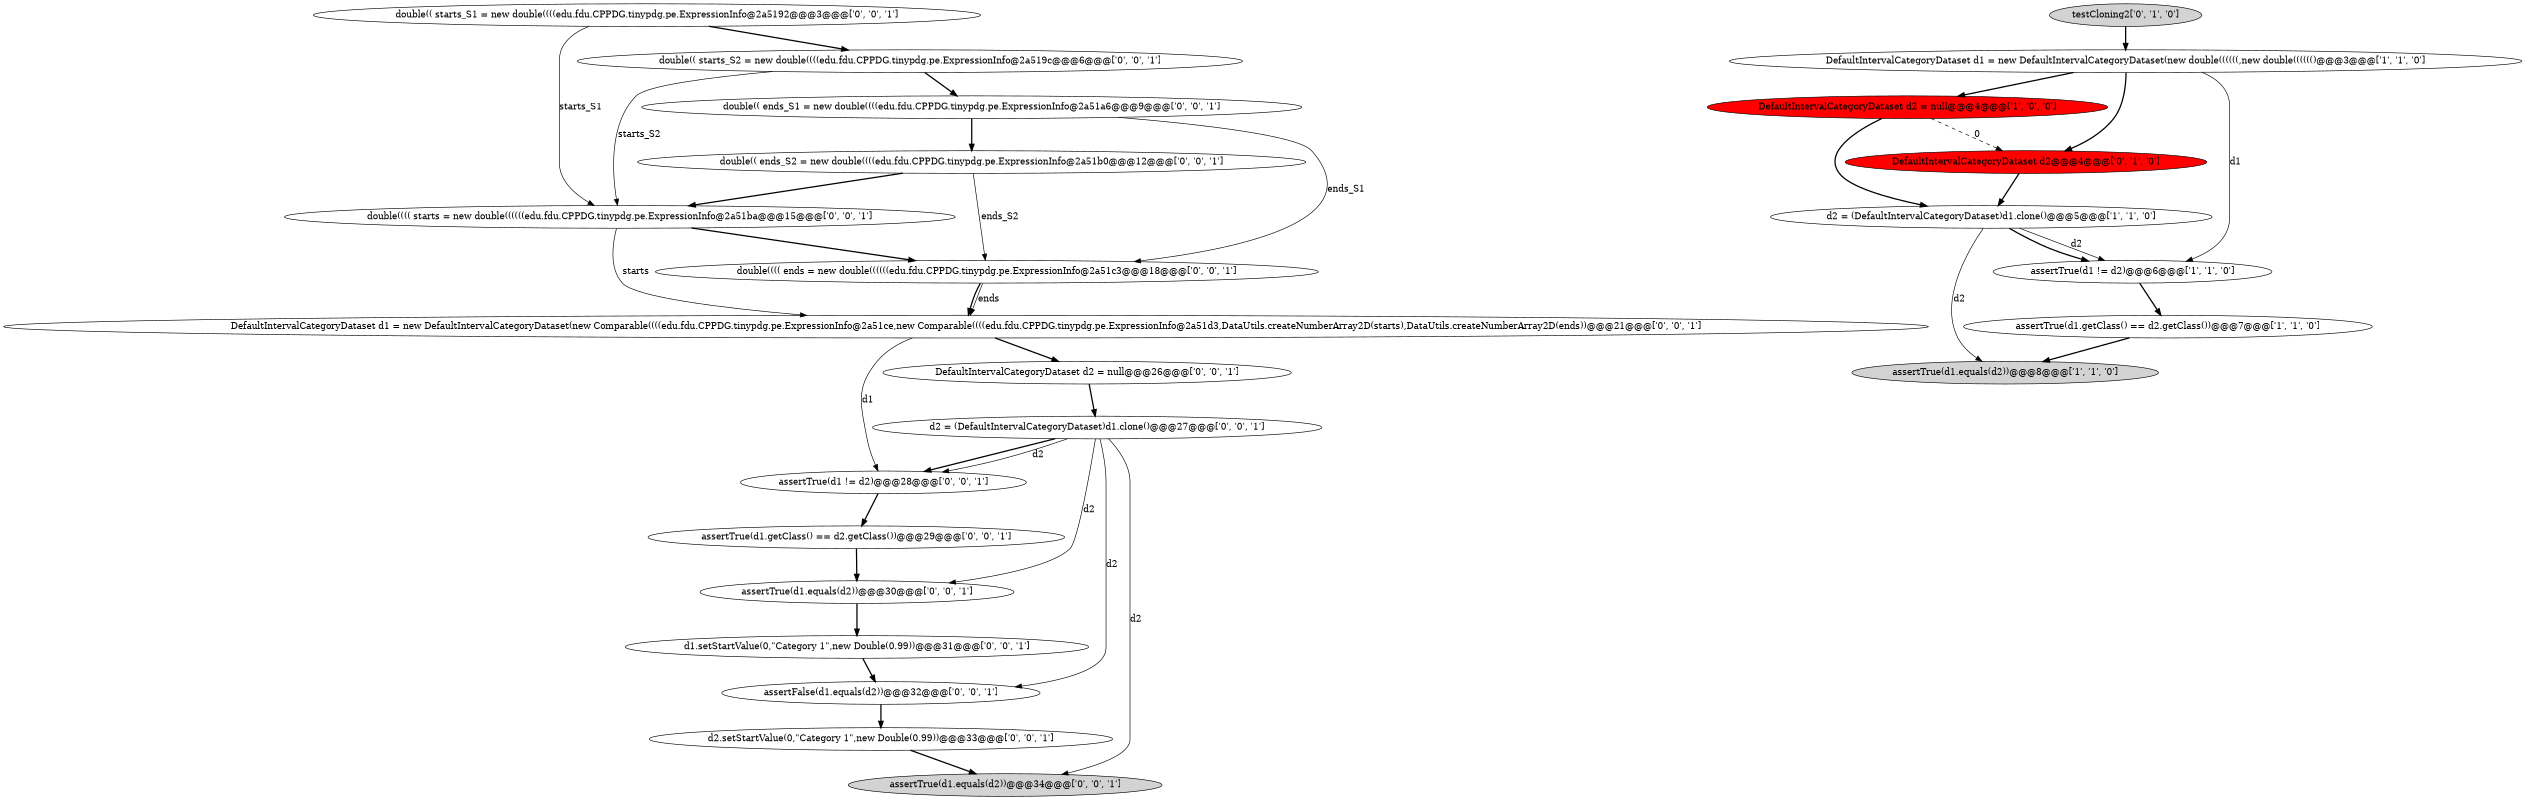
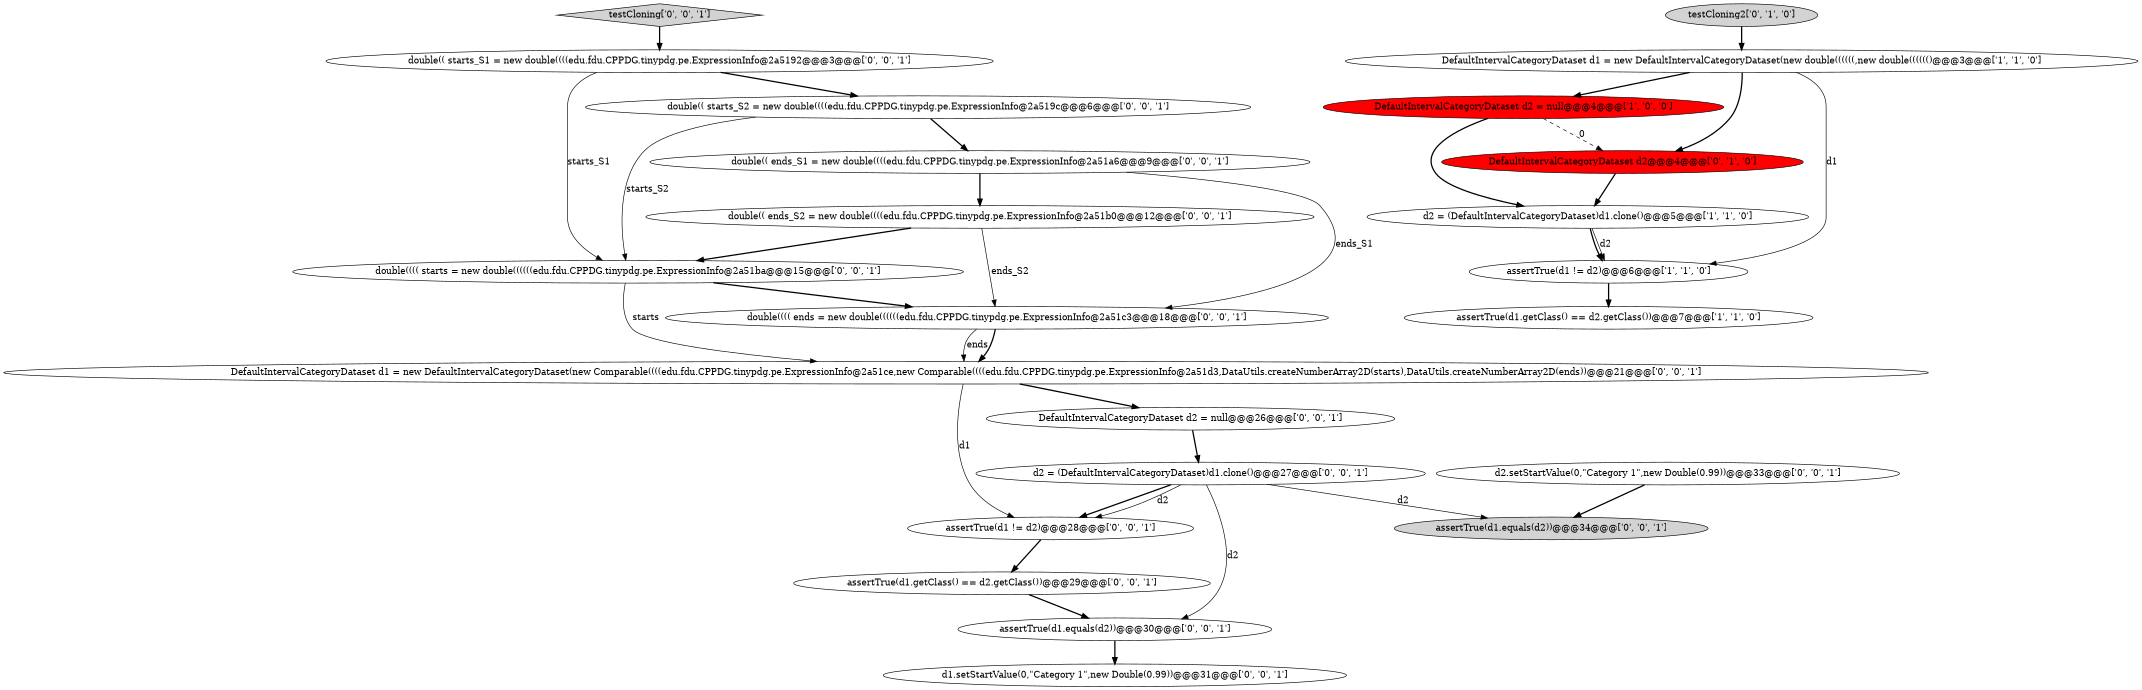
node "testCloning['0', '0', '1']": added
node "assertTrue(d1.equals(d2))@@@8@@@['1', '1', '0']": removed
node "assertFalse(d1.equals(d2))@@@32@@@['0', '0', '1']": removed
